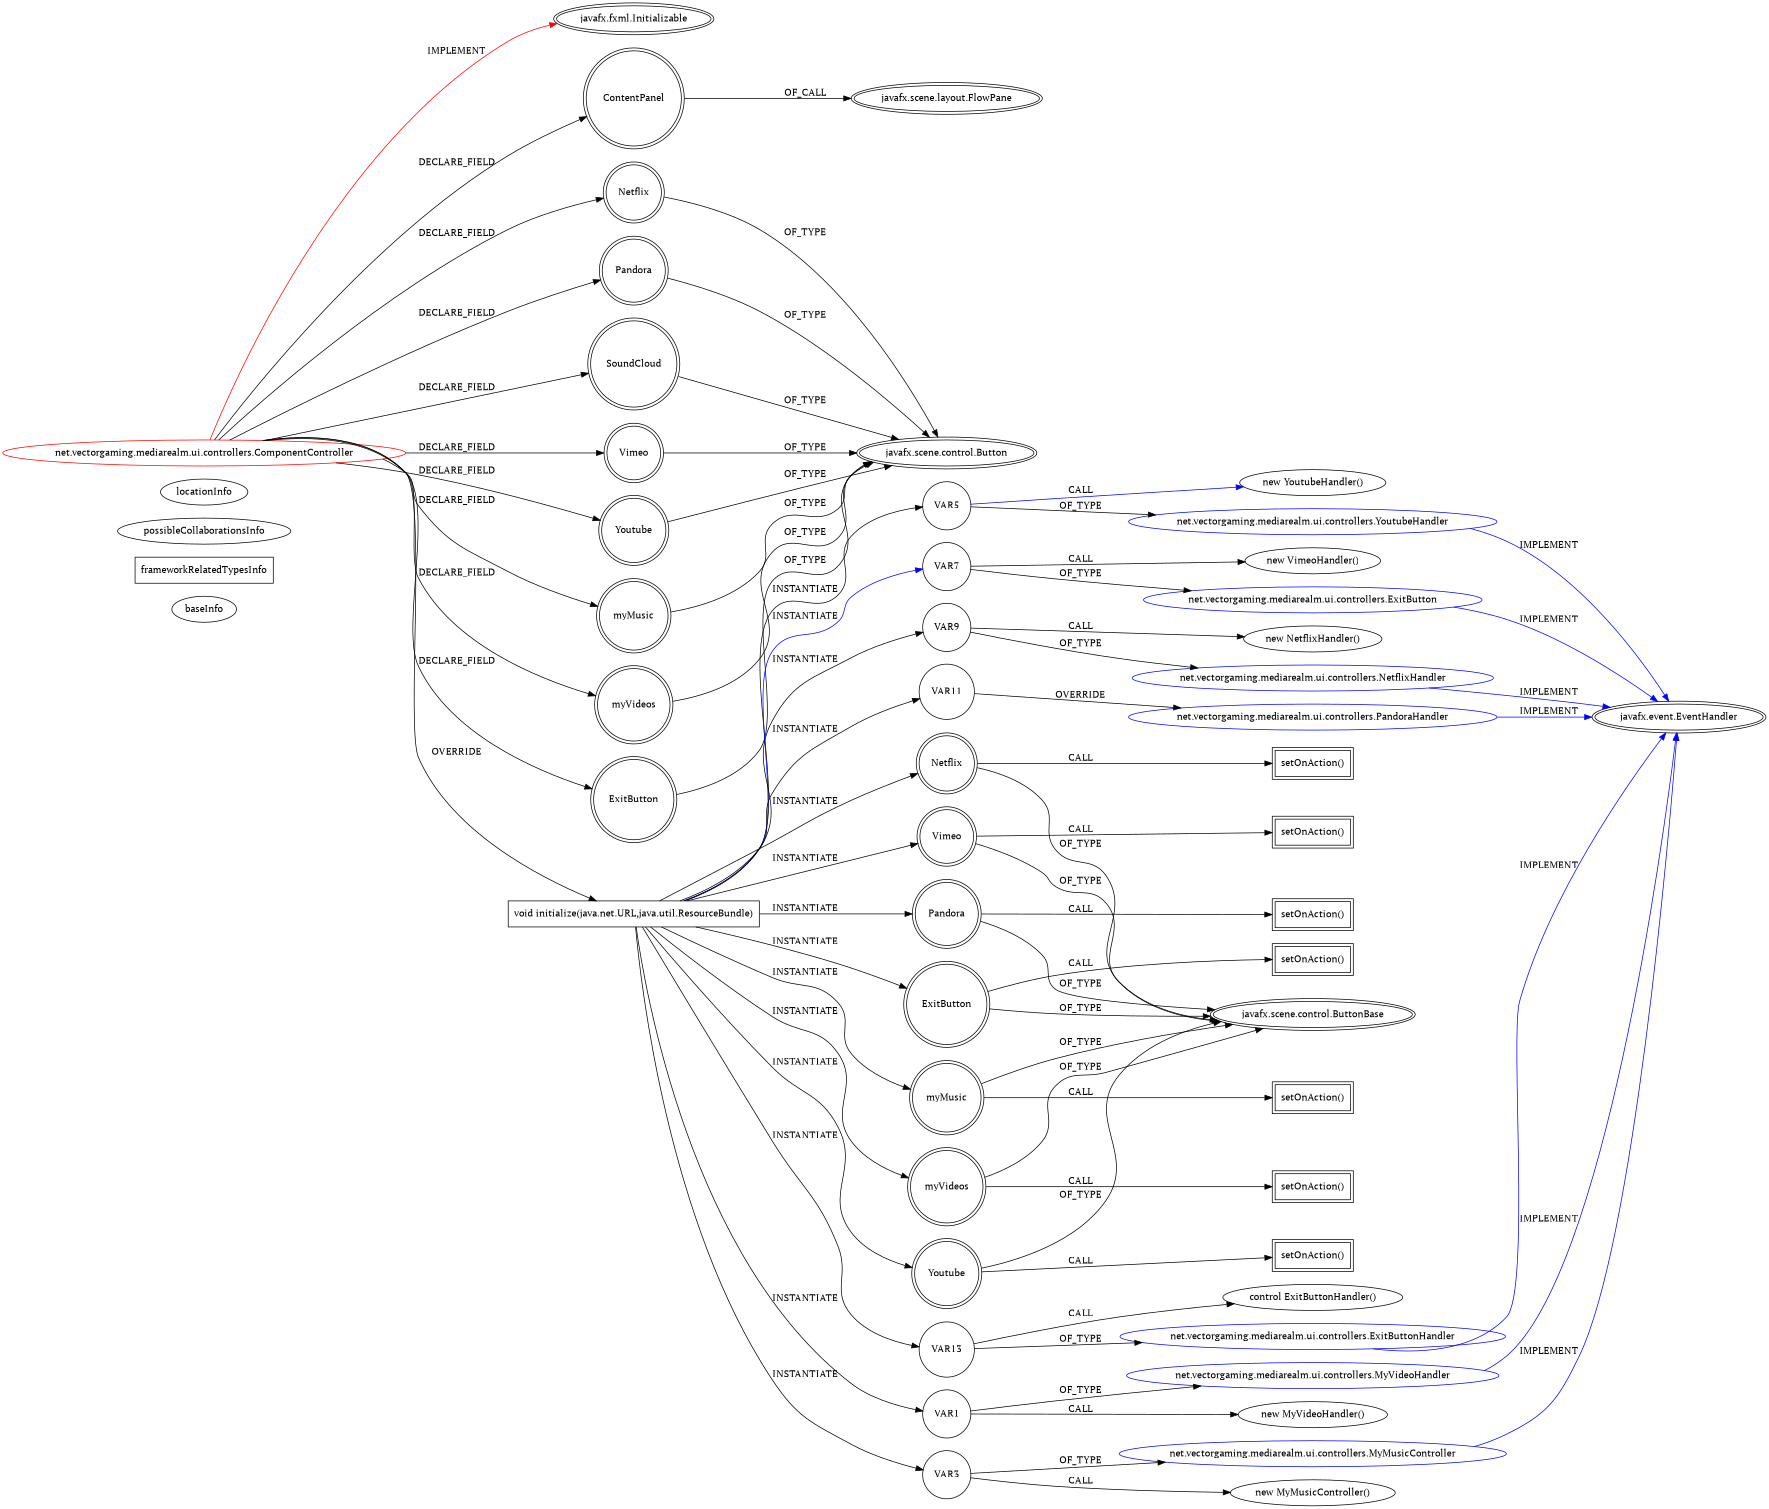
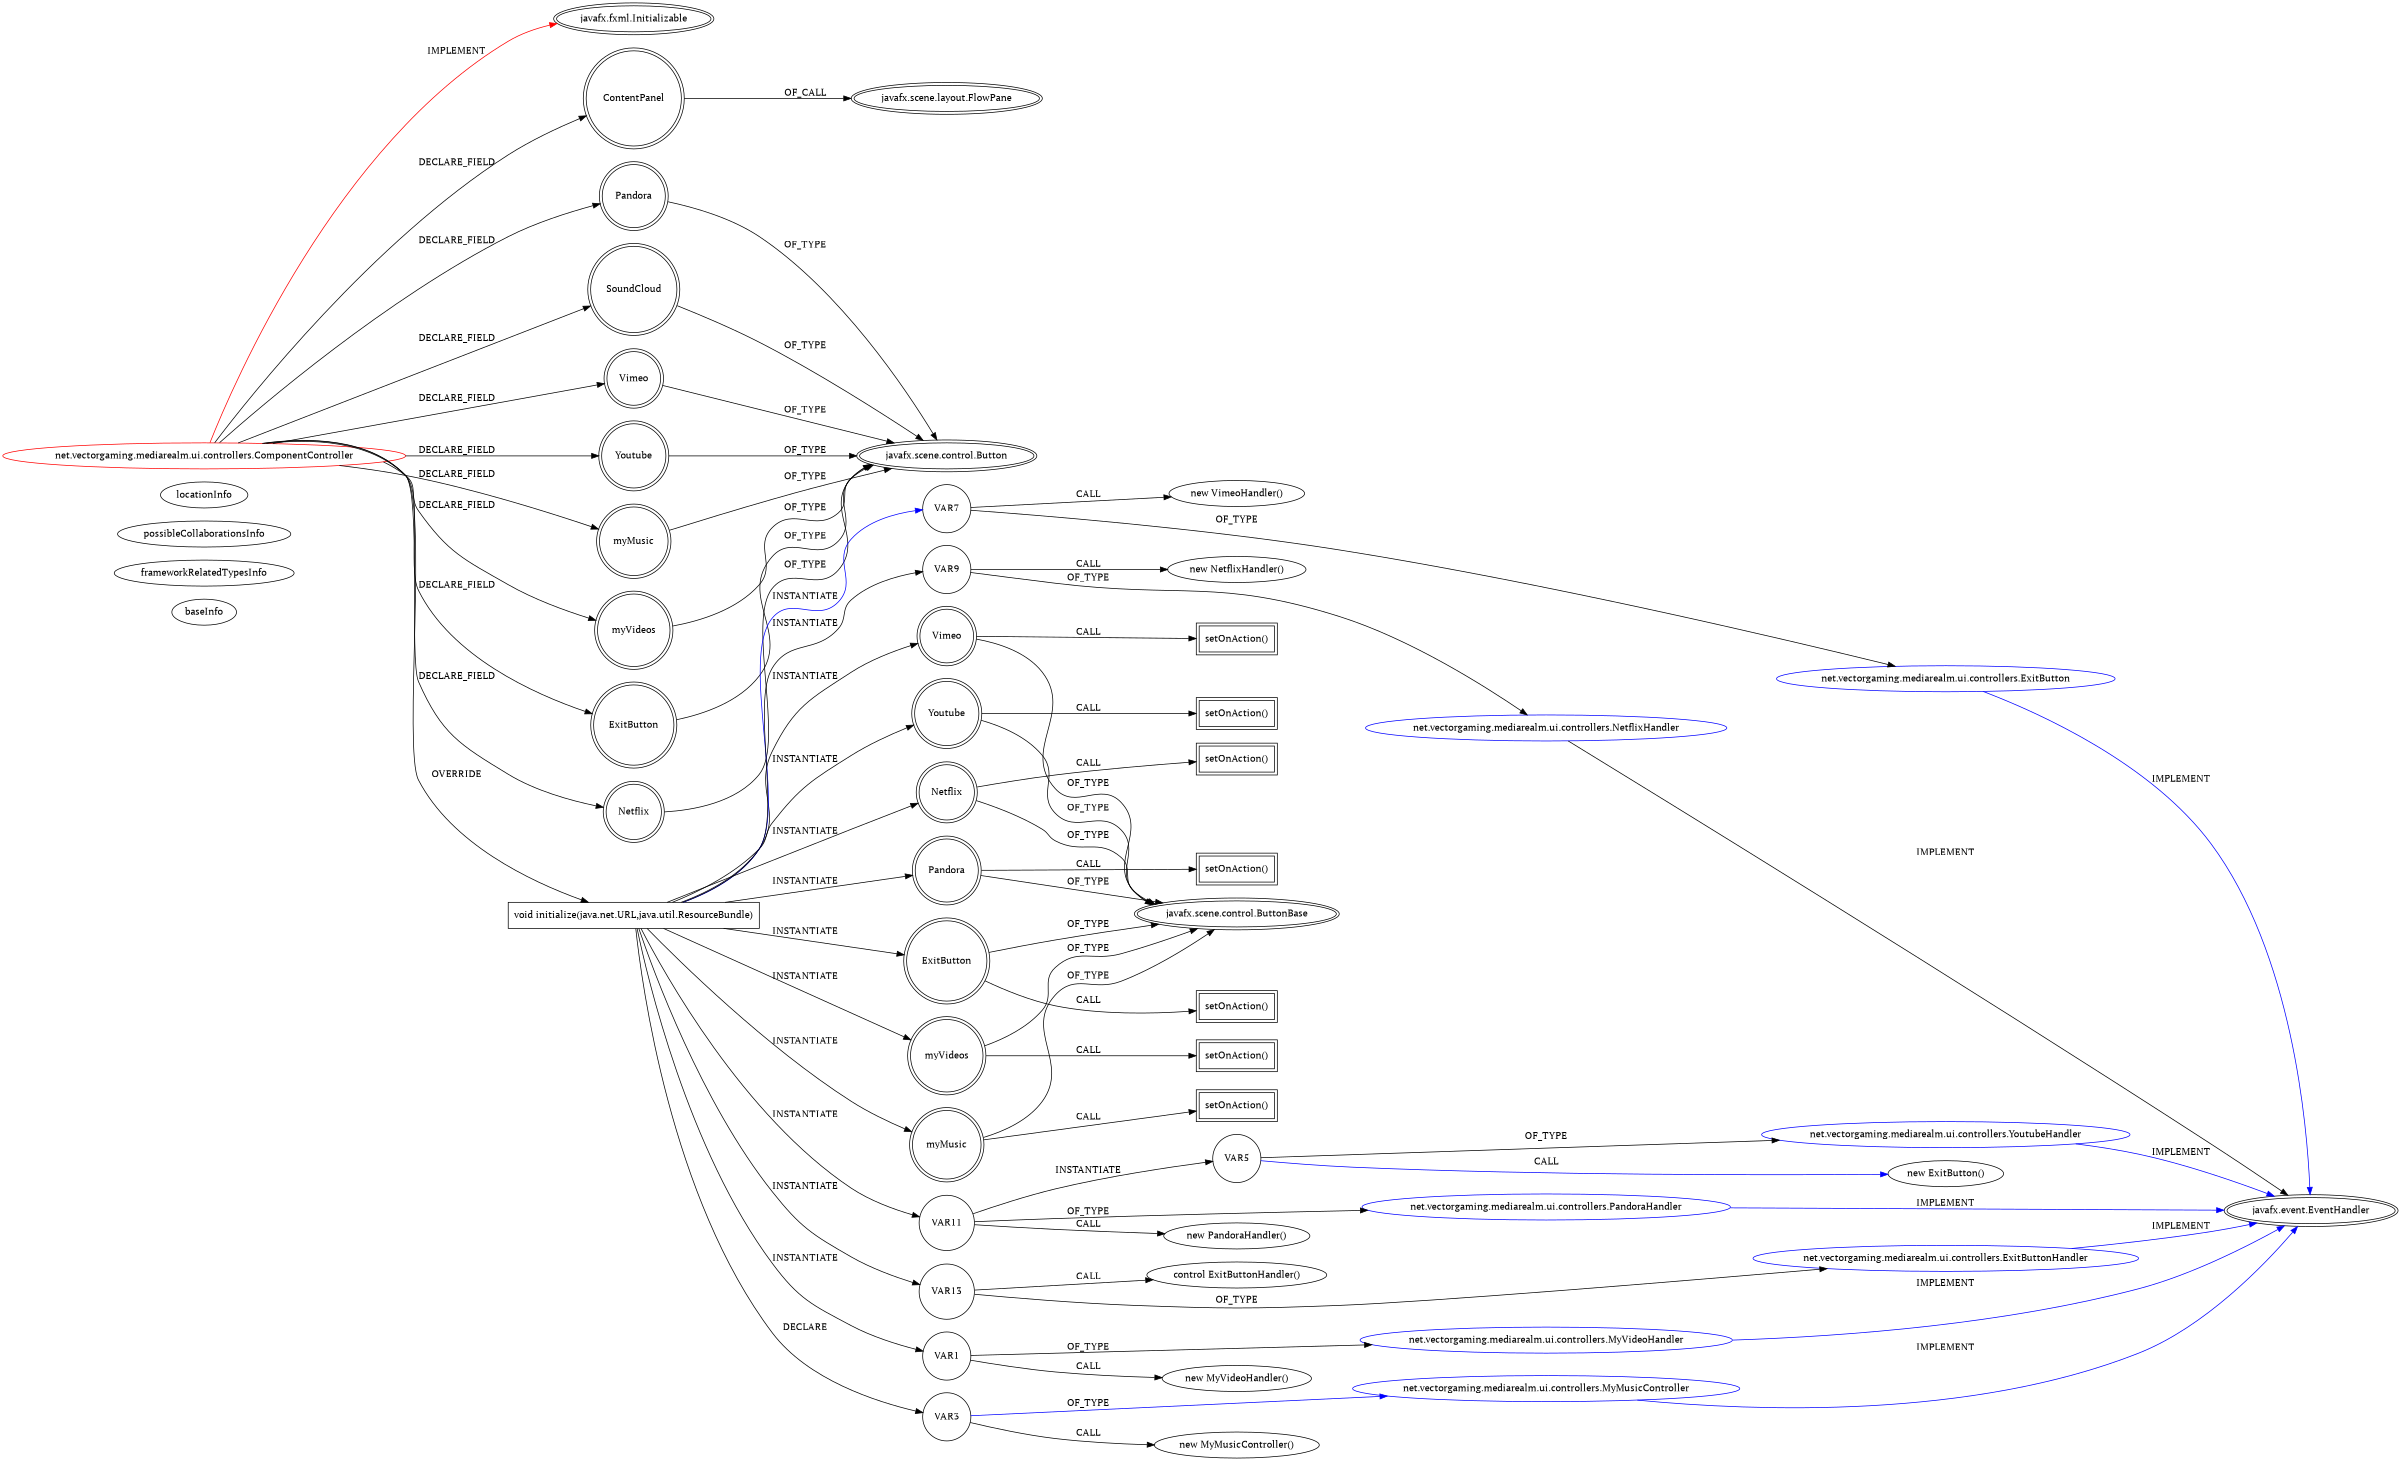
node "new YoutubeHandler()": label "new YoutubeHandler()" -> "new ExitButton()"
node "frameworkRelatedTypesInfo": shape box -> ellipse
edge "void initialize(java.net.URL,java.util.ResourceBundle)" -> "VAR5": now "VAR11" -> "VAR5"
edge "VAR11" -> "net.vectorgaming.mediarealm.ui.controllers.PandoraHandler": label "OVERRIDE" -> "OF_TYPE"
edge "net.vectorgaming.mediarealm.ui.controllers.NetflixHandler" -> "javafx.event.EventHandler": color blue -> black
node "new PandoraHandler()": added
edge "void initialize(java.net.URL,java.util.ResourceBundle)" -> "VAR3": label "INSTANTIATE" -> "DECLARE"
edge "VAR3" -> "net.vectorgaming.mediarealm.ui.controllers.MyMusicController": color black -> blue
